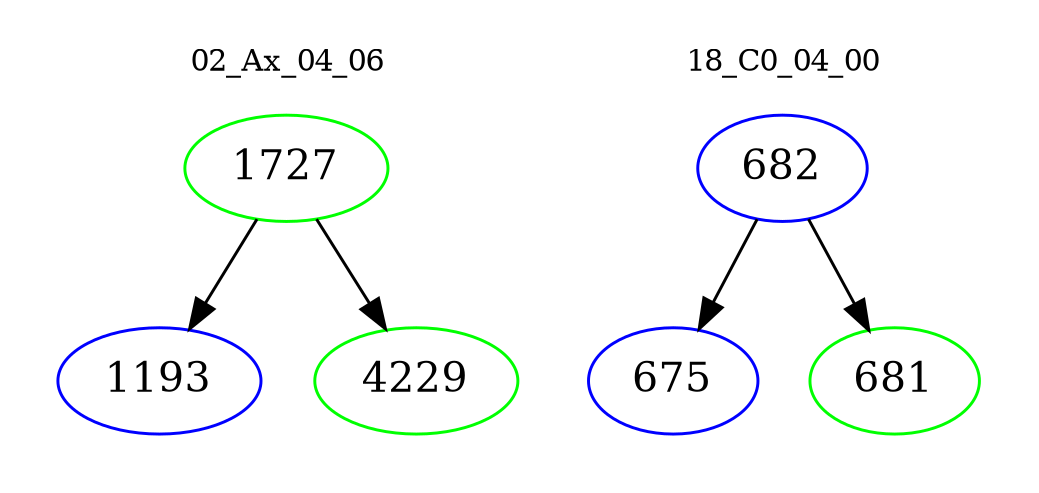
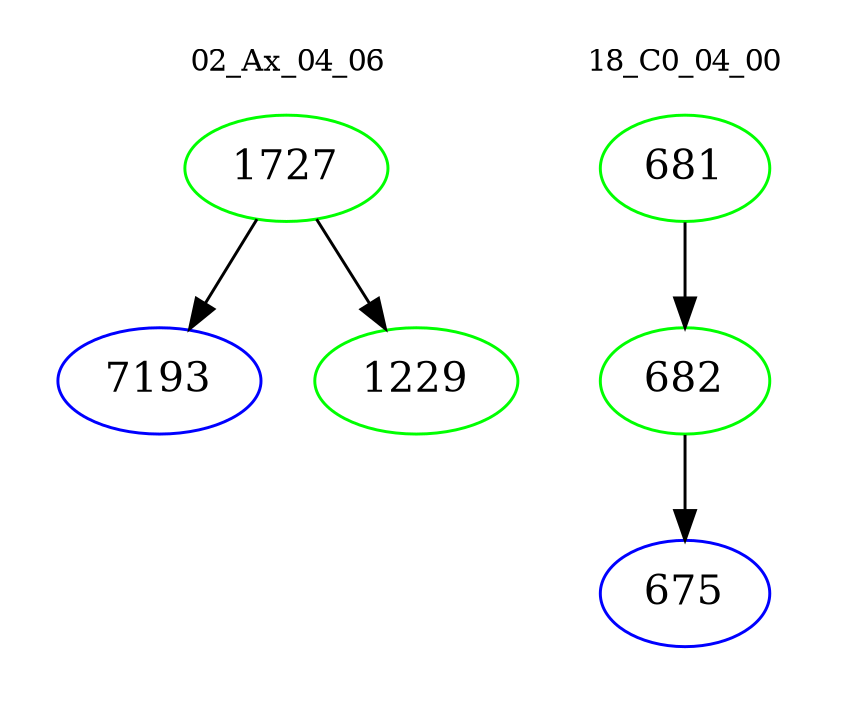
node "682": color blue -> green
edge "682" -> "681": reversed
node "1193": label "1193" -> "7193"
node "4229": label "4229" -> "1229"
